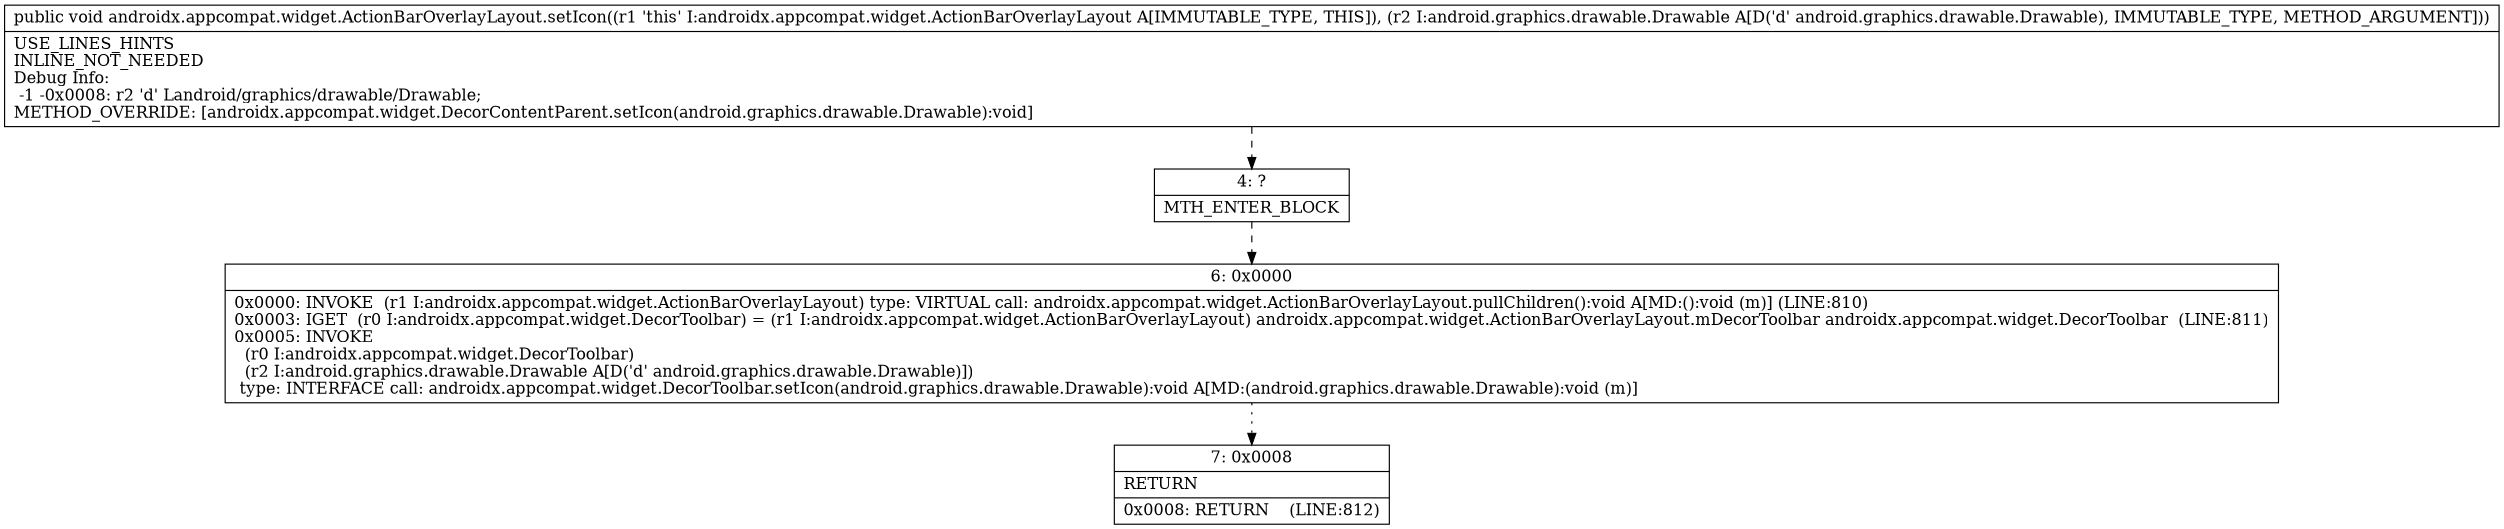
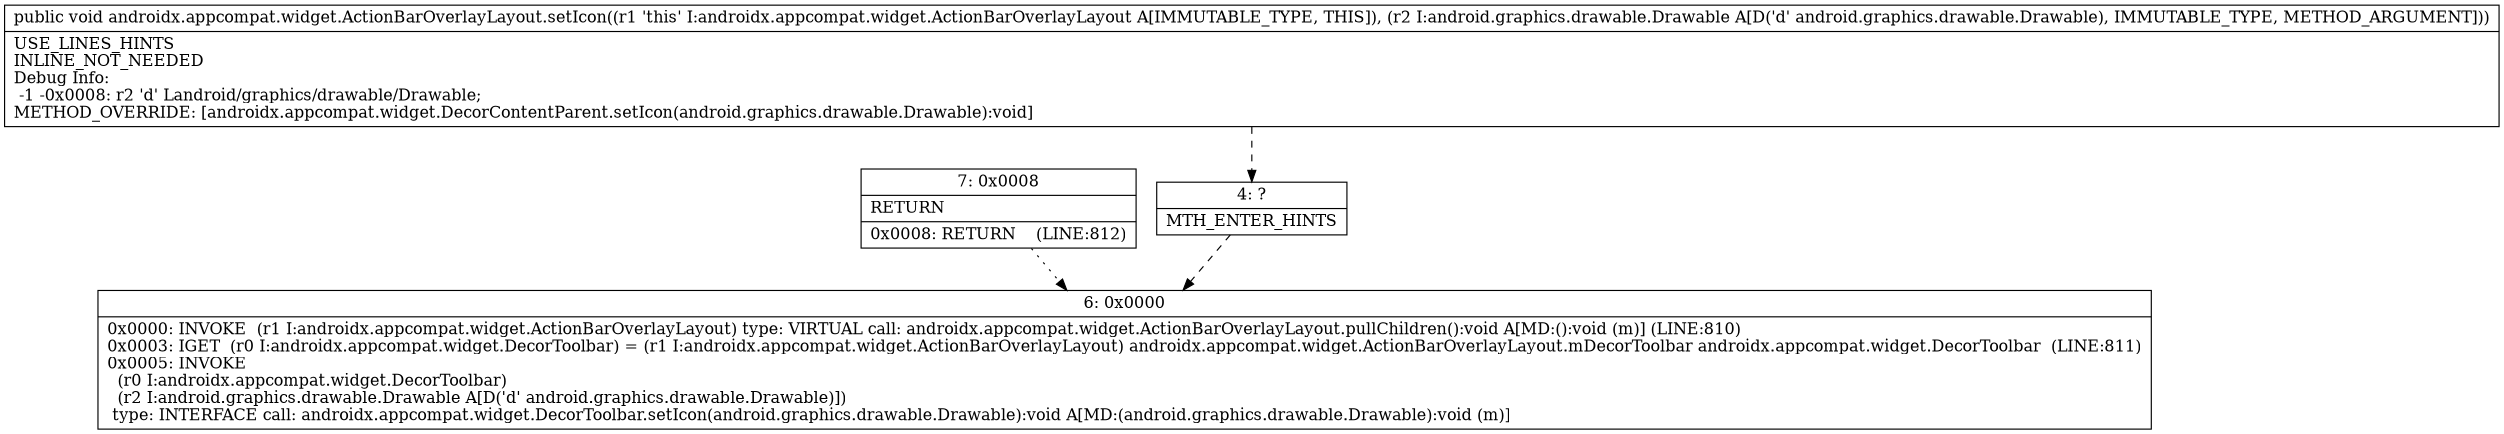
node "4: ?": text "MTH_ENTER_BLOCK" -> "MTH_ENTER_HINTS"
edge "6: 0x0000" -> "7: 0x0008": reversed
